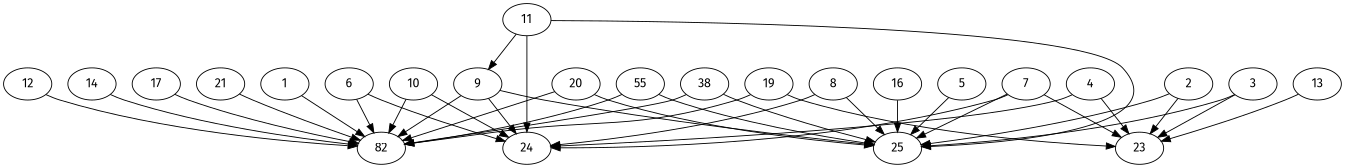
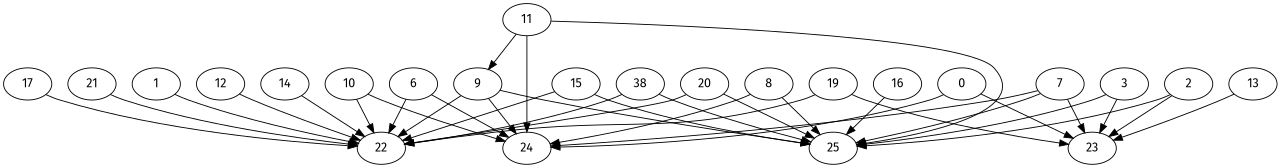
node "55": label "55" -> "15"
node "5": removed
node "4": label "4" -> "0"
node "82": label "82" -> "22"
